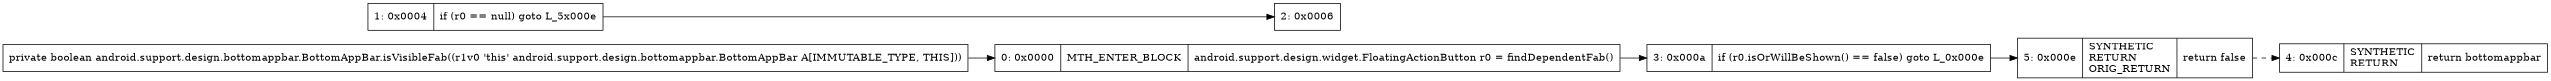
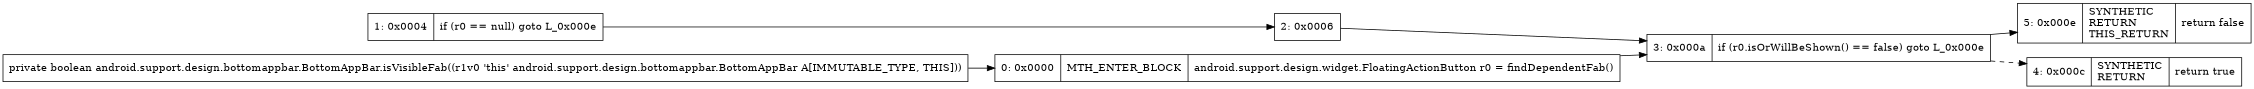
node "1: 0x0004": text "if (r0 == null) goto L_5x000e" -> "if (r0 == null) goto L_0x000e"
edge "2: 0x0006" -> "3: 0x000a": added
edge "5: 0x000e" -> "4: 0x000c": now "3: 0x000a" -> "4: 0x000c"
node "4: 0x000c": text "return bottomappbar" -> "return true"
node "5: 0x000e": text "ORIG_RETURN" -> "THIS_RETURN"
